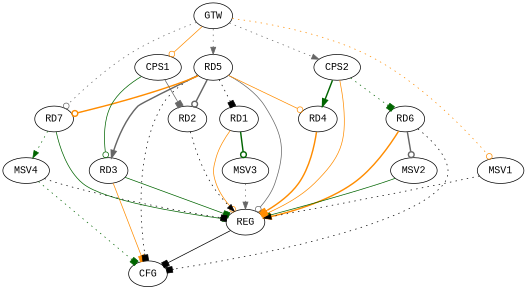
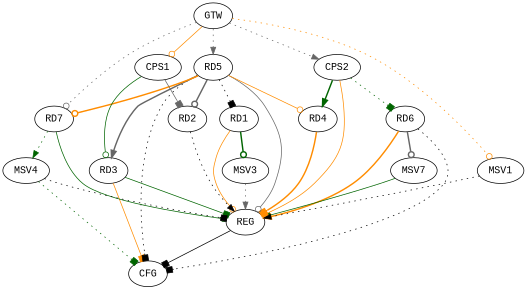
node "MSV2": label "MSV2" -> "MSV7"
